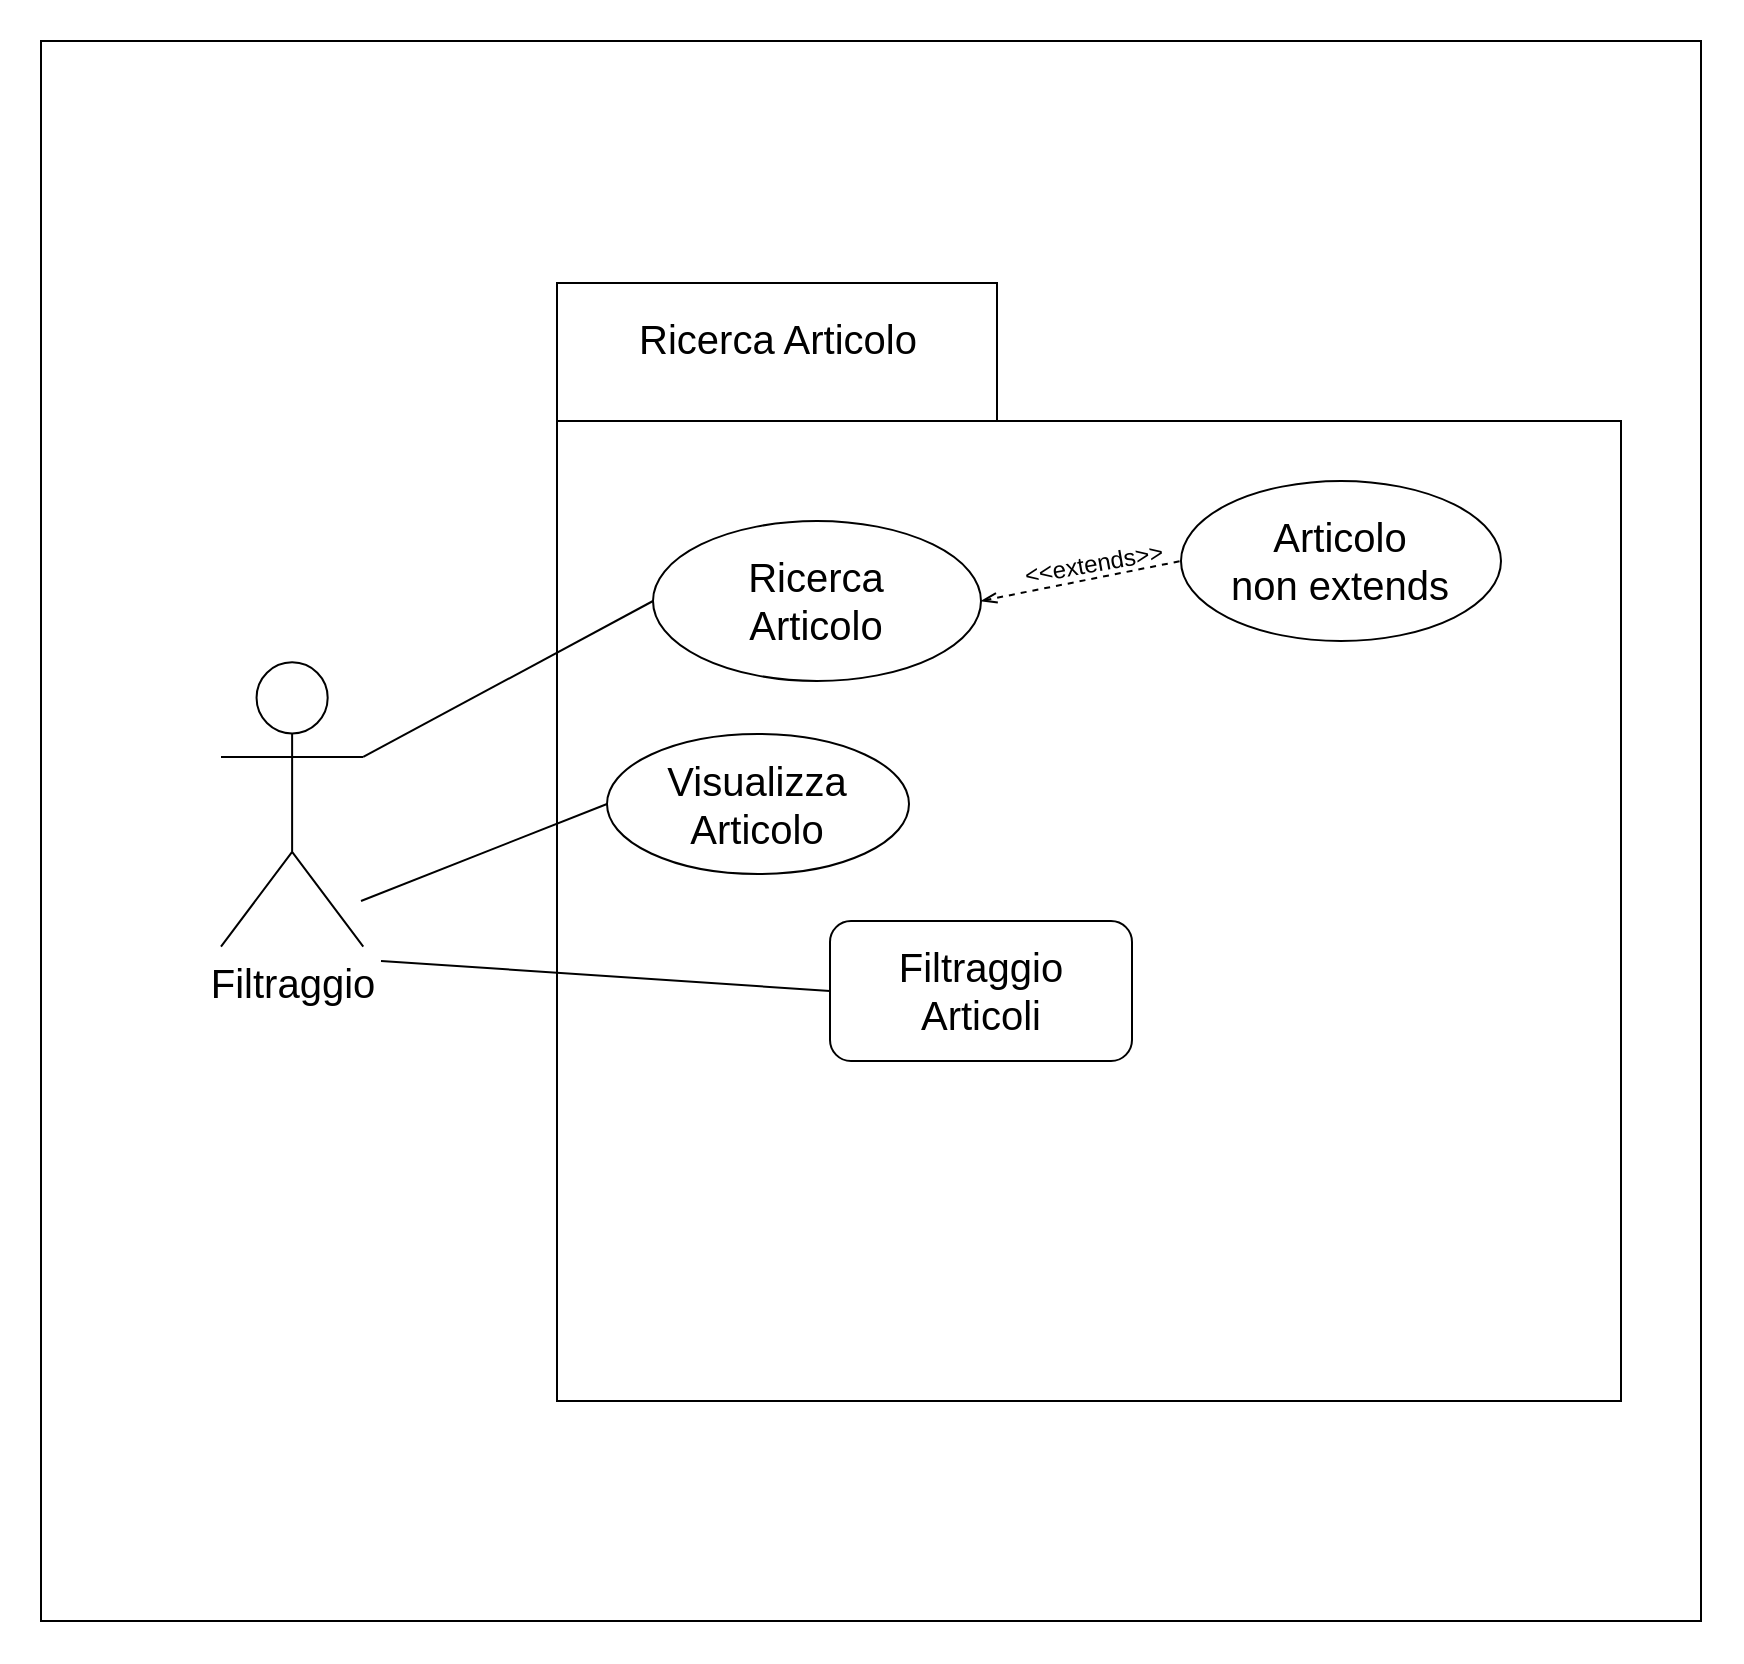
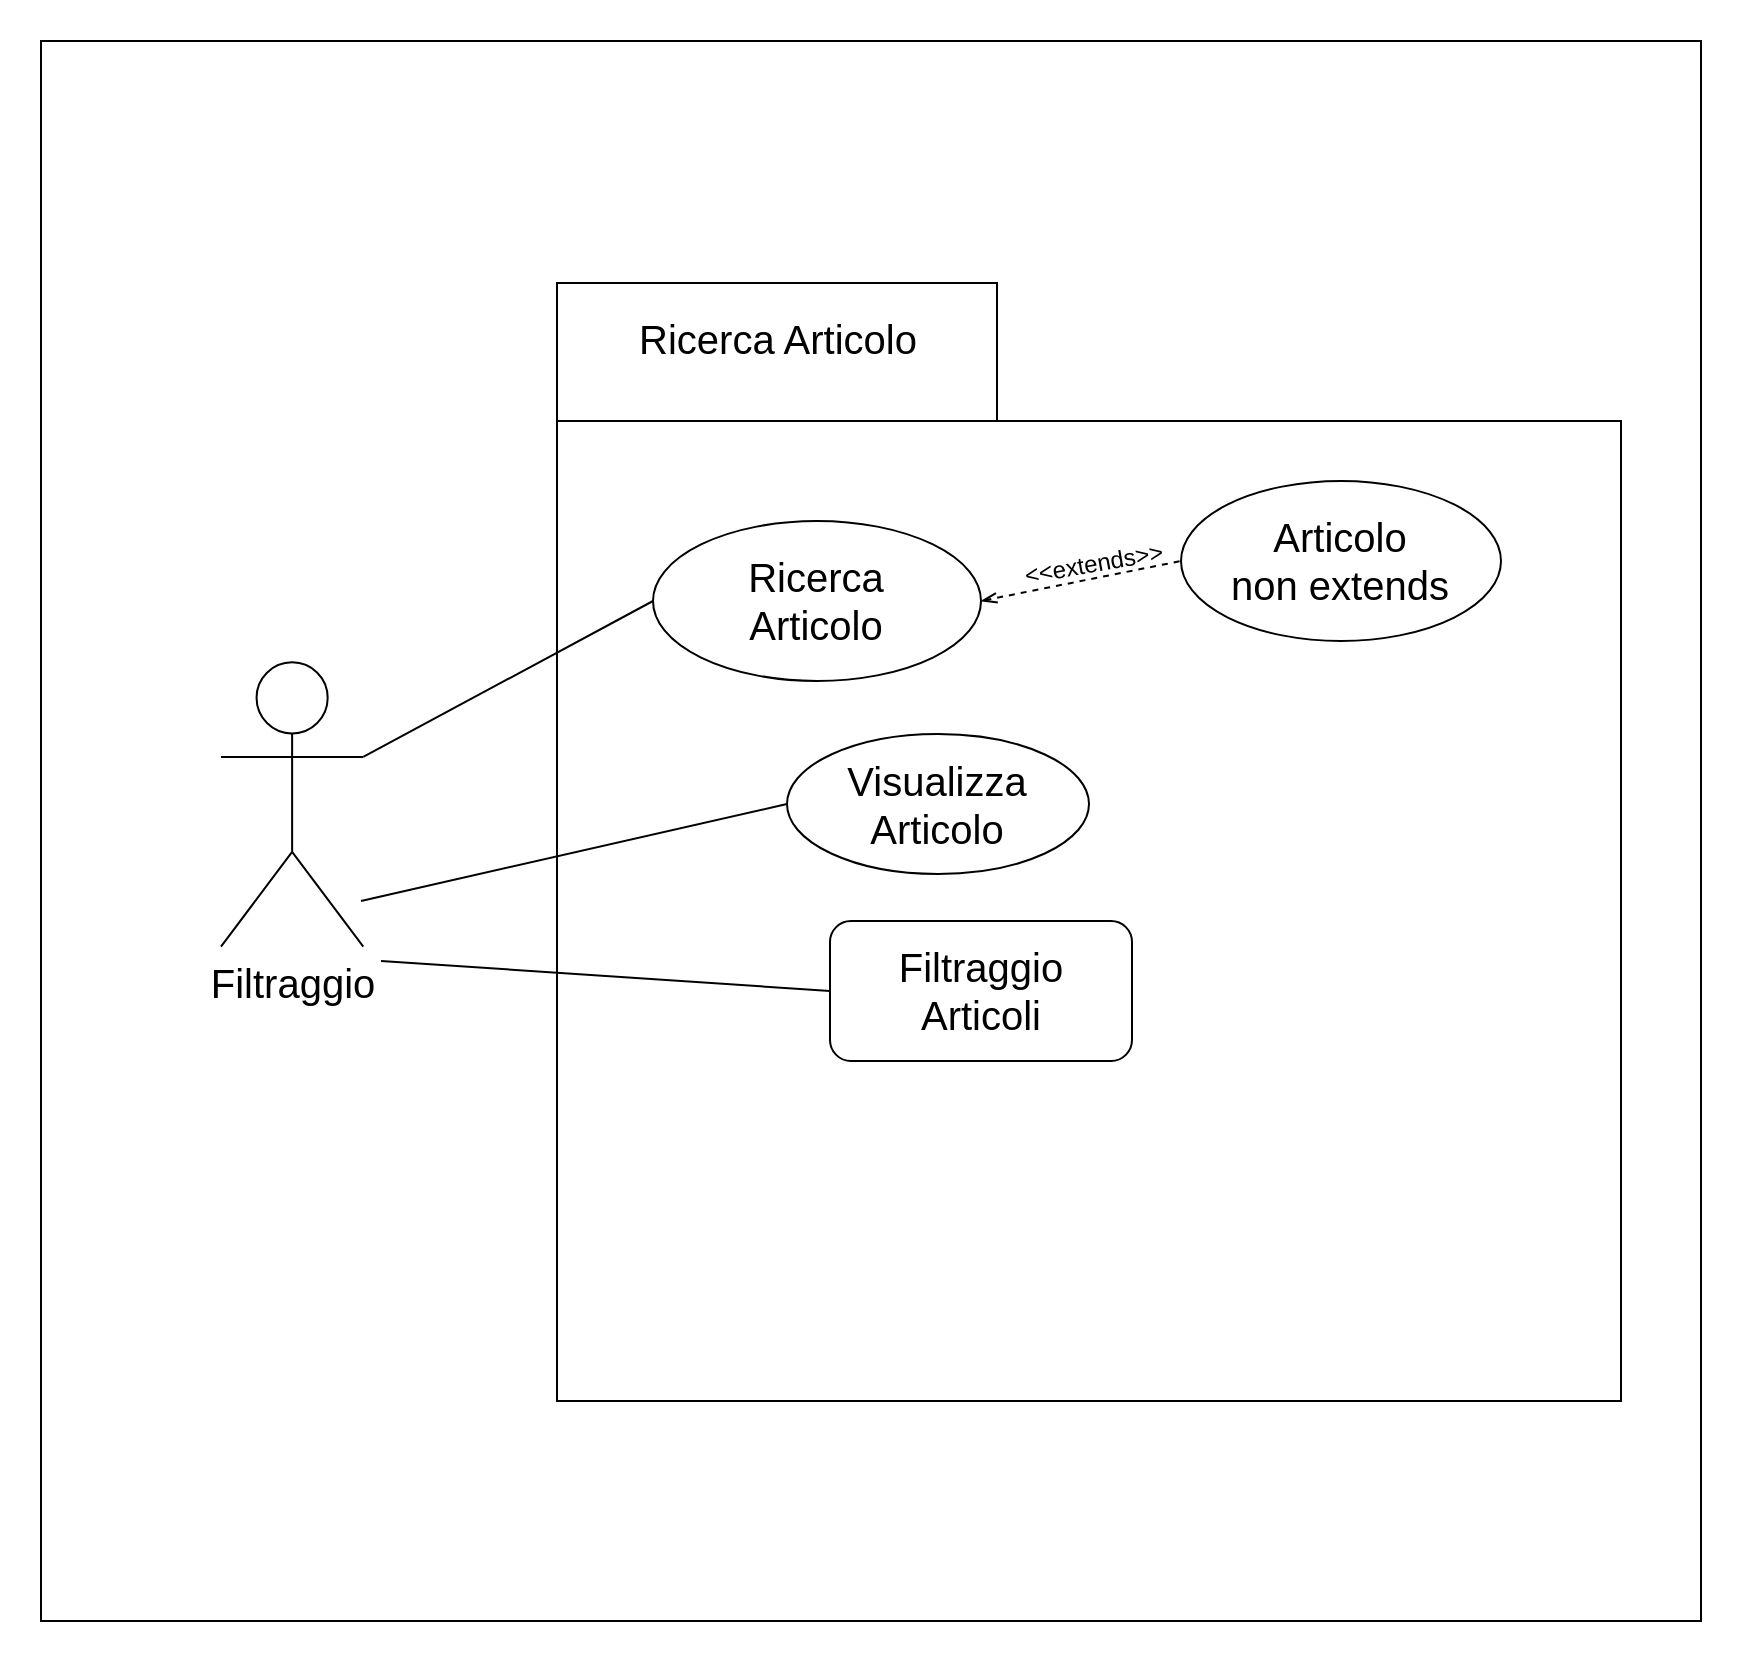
node "Visualizza Articolo": moved (758, 804) -> (938, 804)
